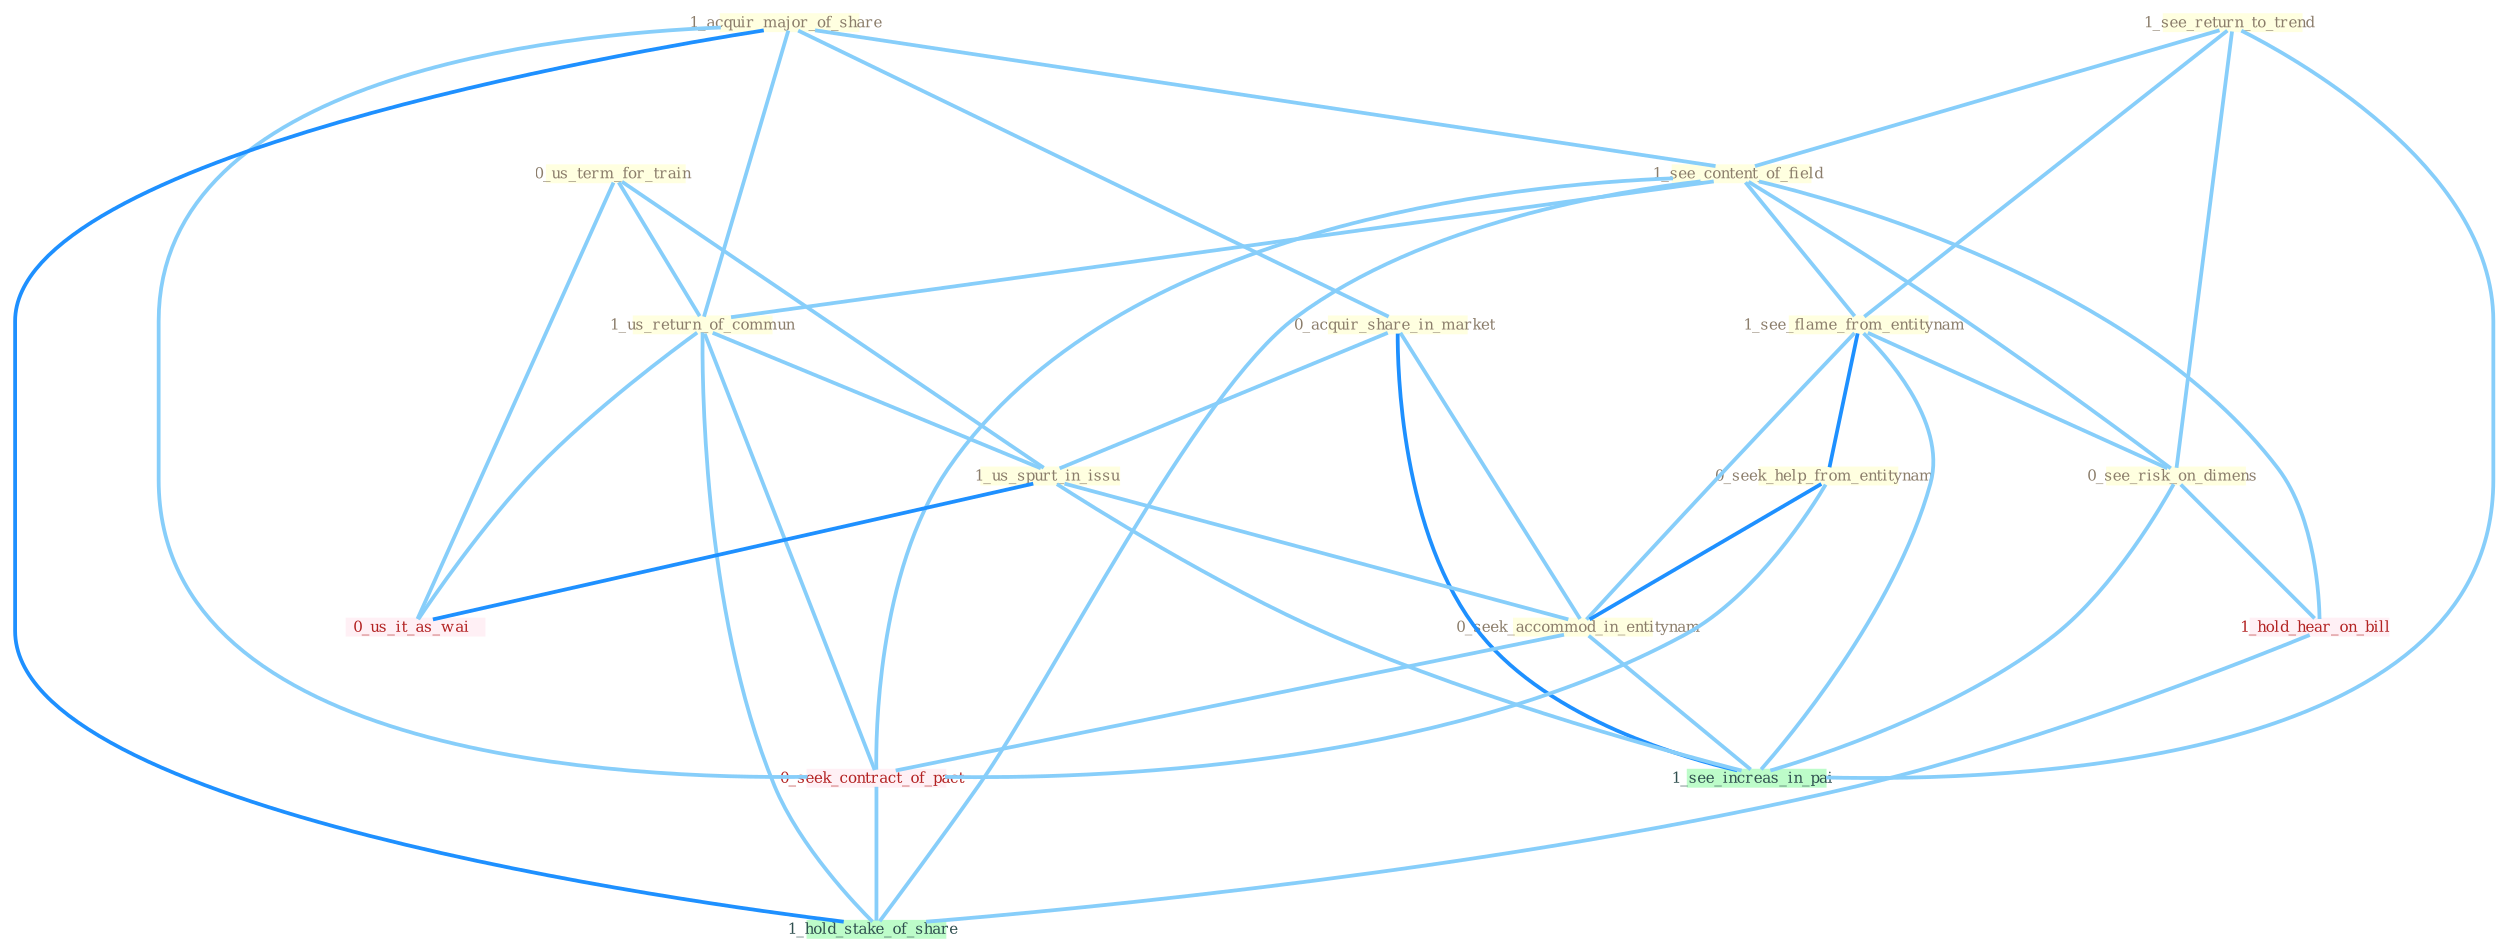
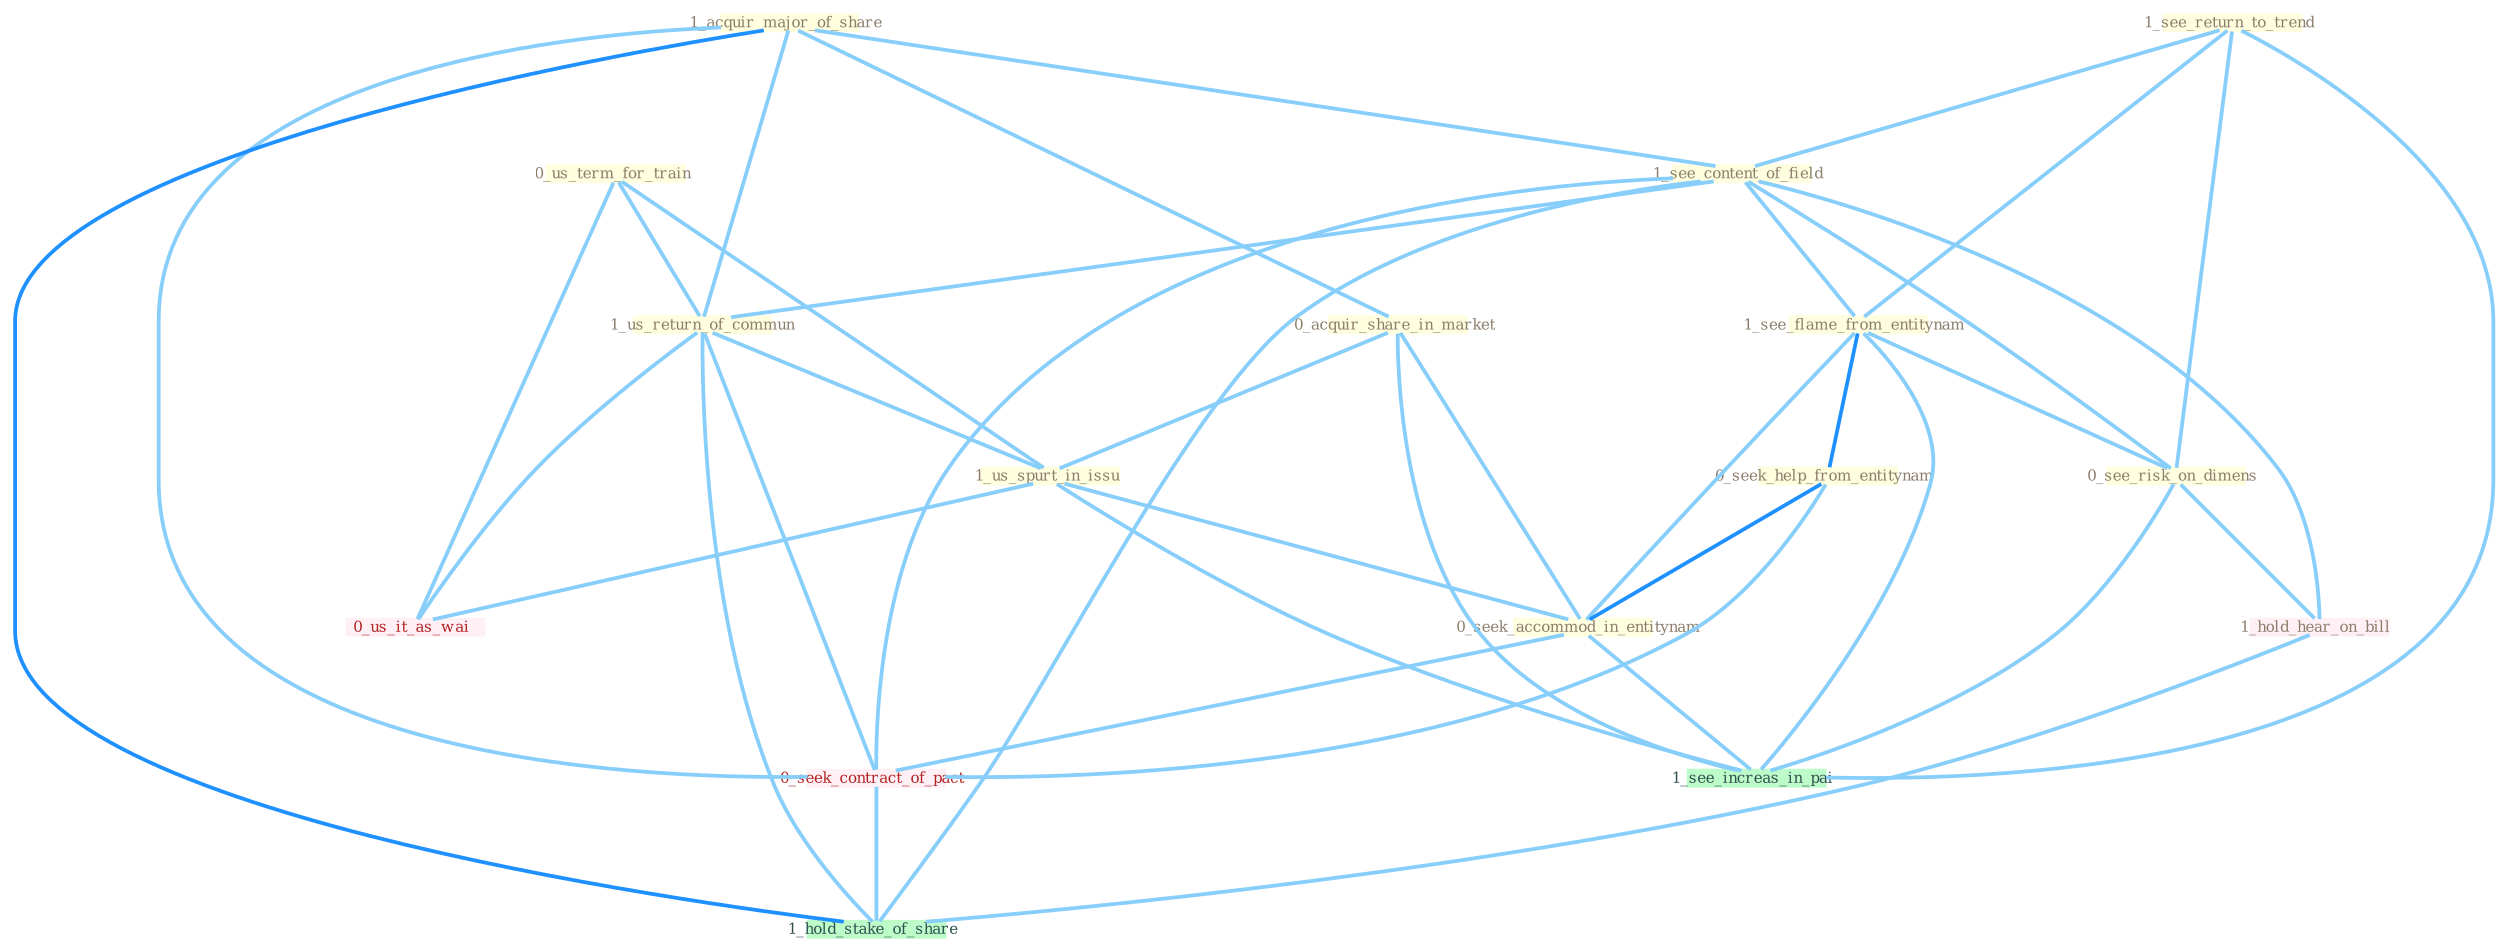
edge "1_us_spurt_in_issu" -- "0_us_it_as_wai": color #1e90ff -> #87cefa
edge "0_acquir_share_in_market" -- "1_see_increas_in_pai": color #1e90ff -> #87cefa
node "1_hold_hear_on_bill": fontcolor #b22222 -> #8b7d6b
